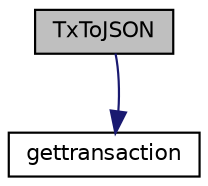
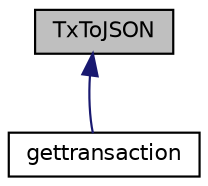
edge "TxToJSON" -> "gettransaction": reversed
